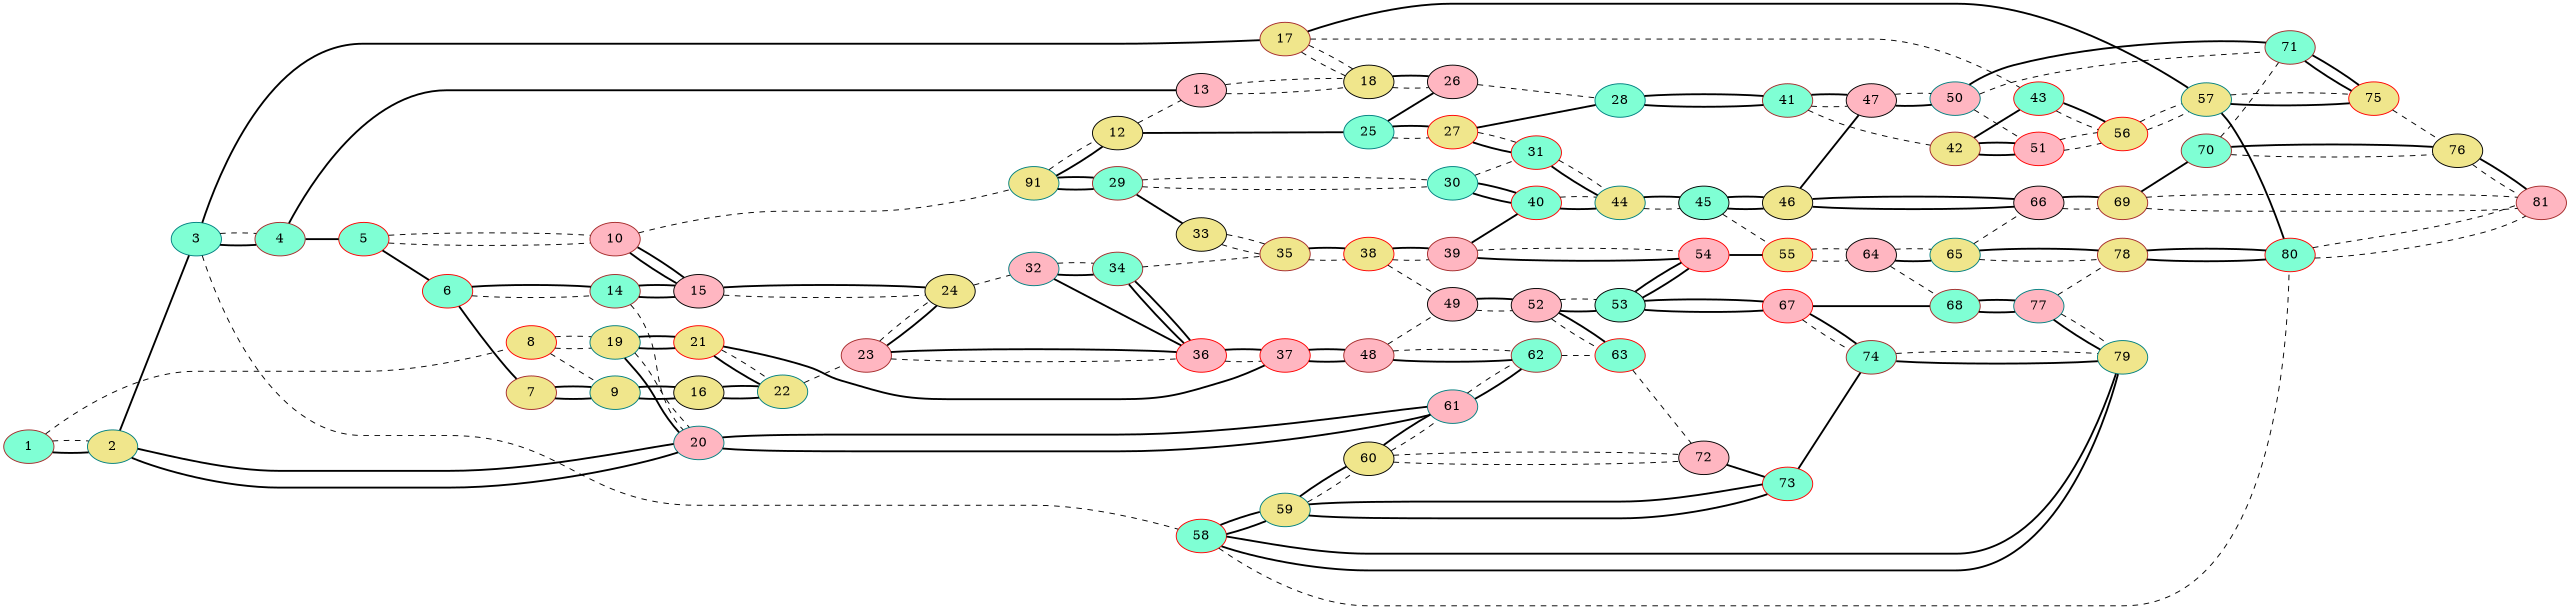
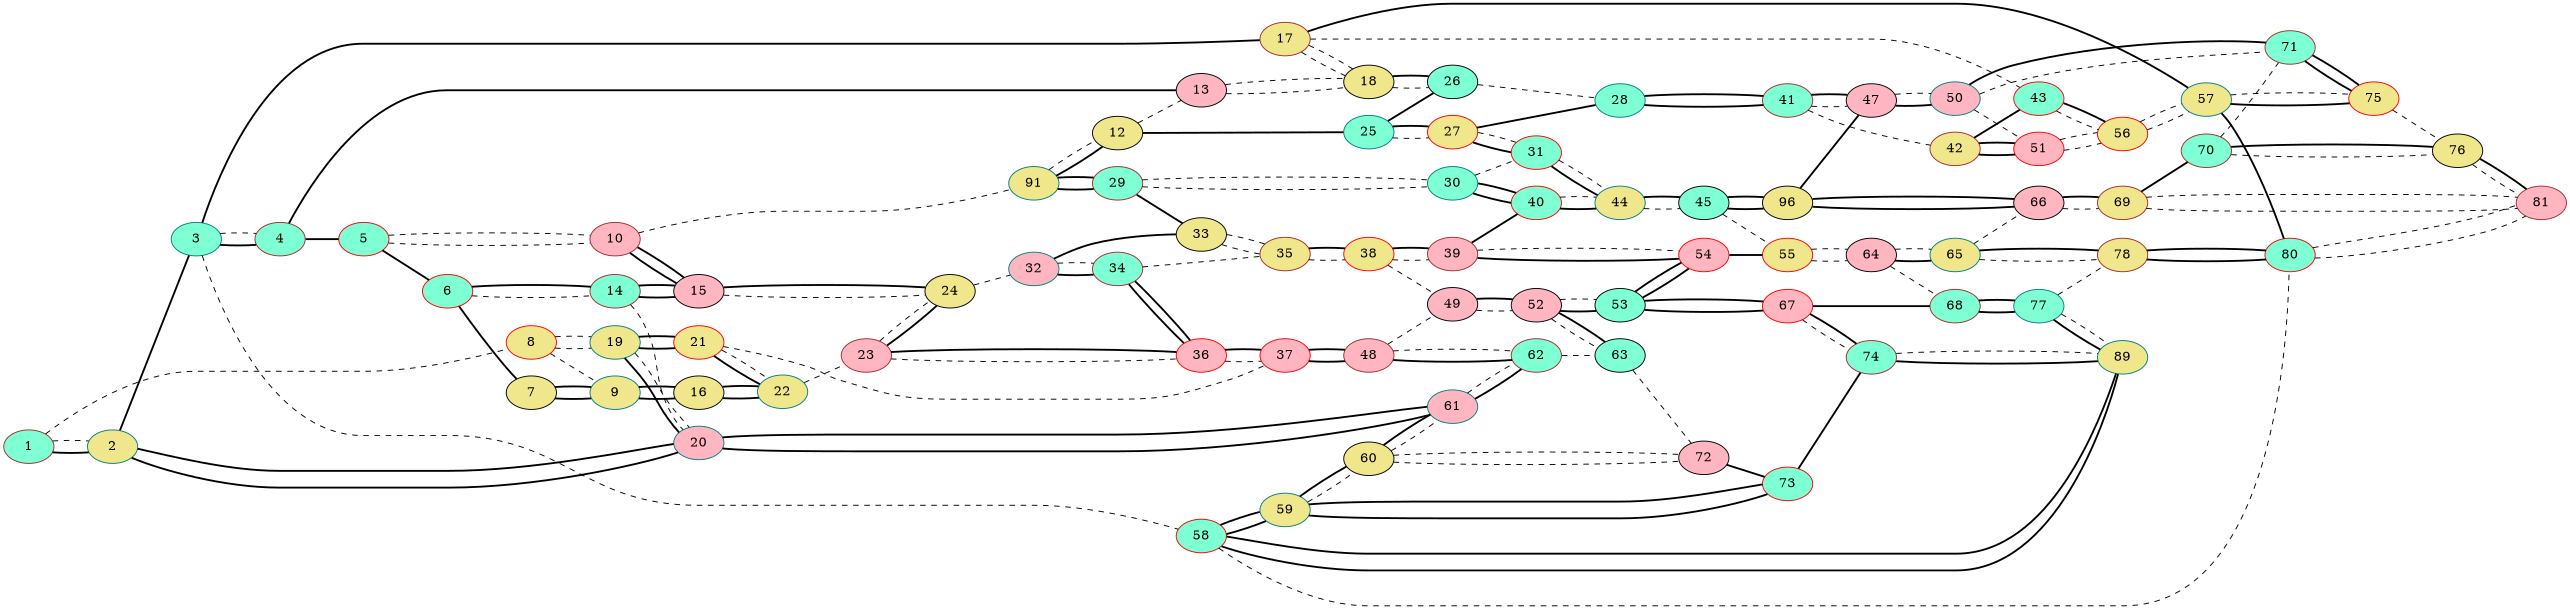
node "26": fillcolor lightpink -> aquamarine
node "46": label "46" -> "96"
node "77": fillcolor lightpink -> aquamarine
edge "32" -- "36": now "32" -- "33"
node "63": color red -> black
node "79": label "79" -> "89"
node "7": color brown -> black
edge "21" -- "37": style bold -> dashed
